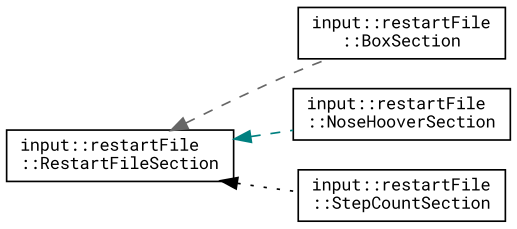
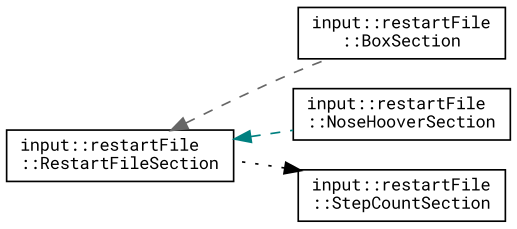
edge "input::restartFile ::StepCountSection" -> "input::restartFile ::RestartFileSection": reversed
